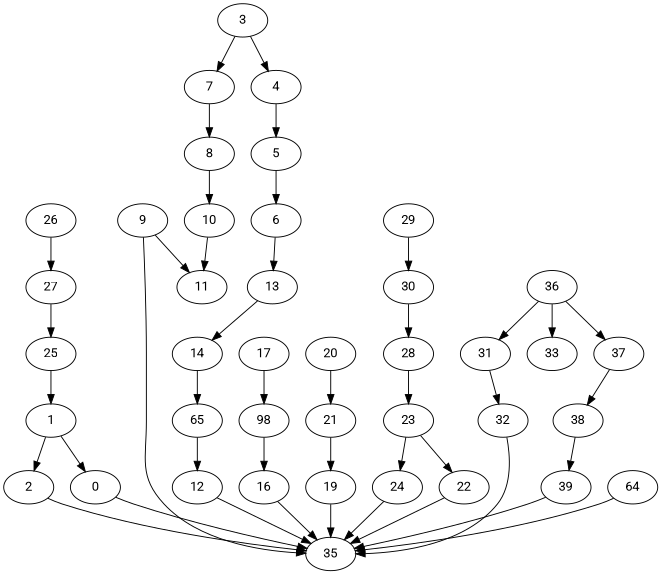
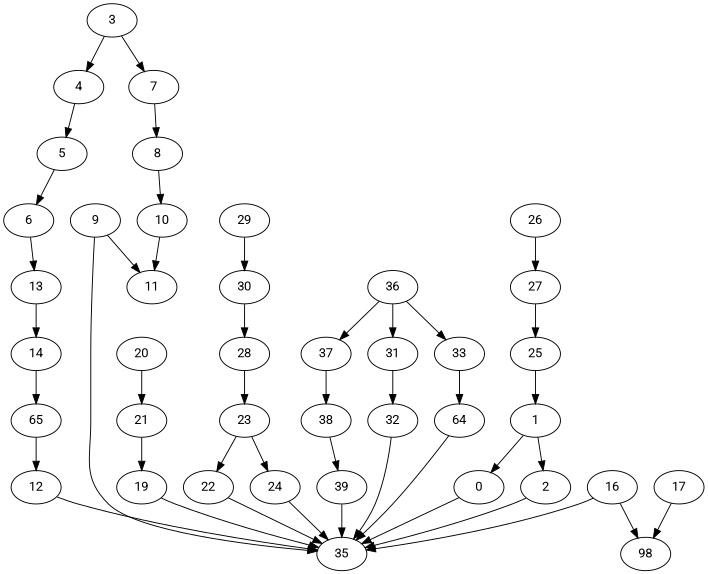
edge "33" -> "64": added
edge "98" -> "16": reversed
